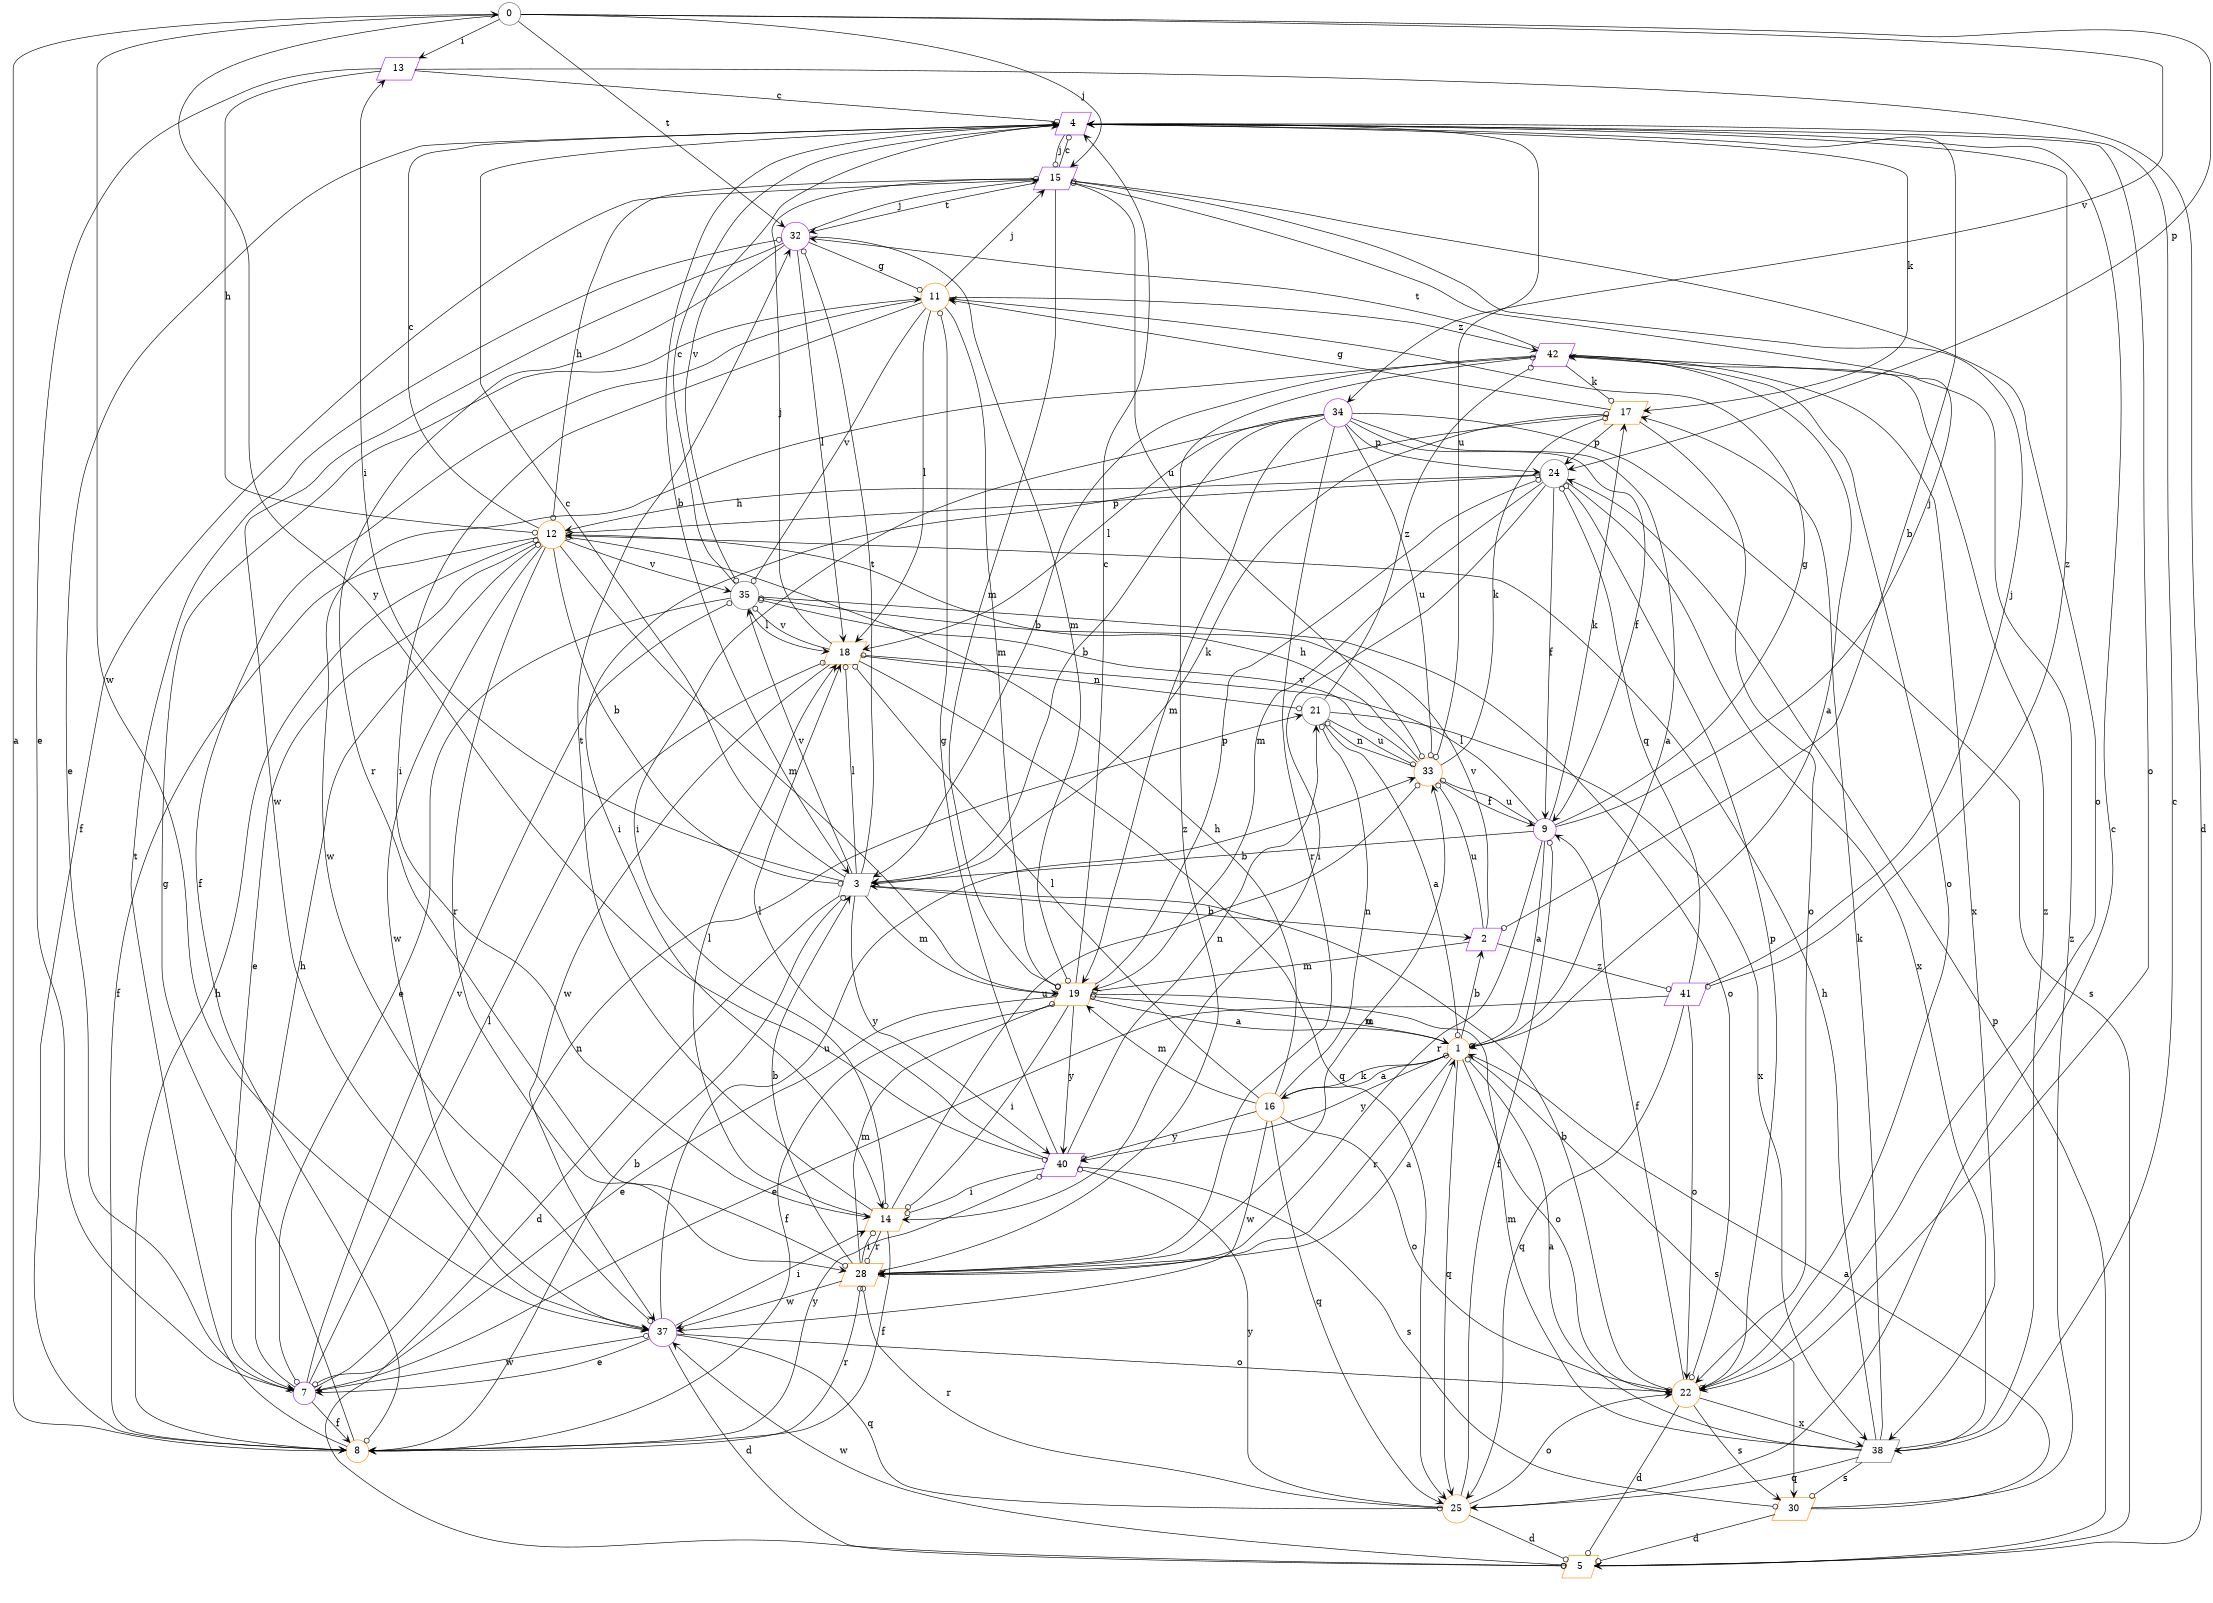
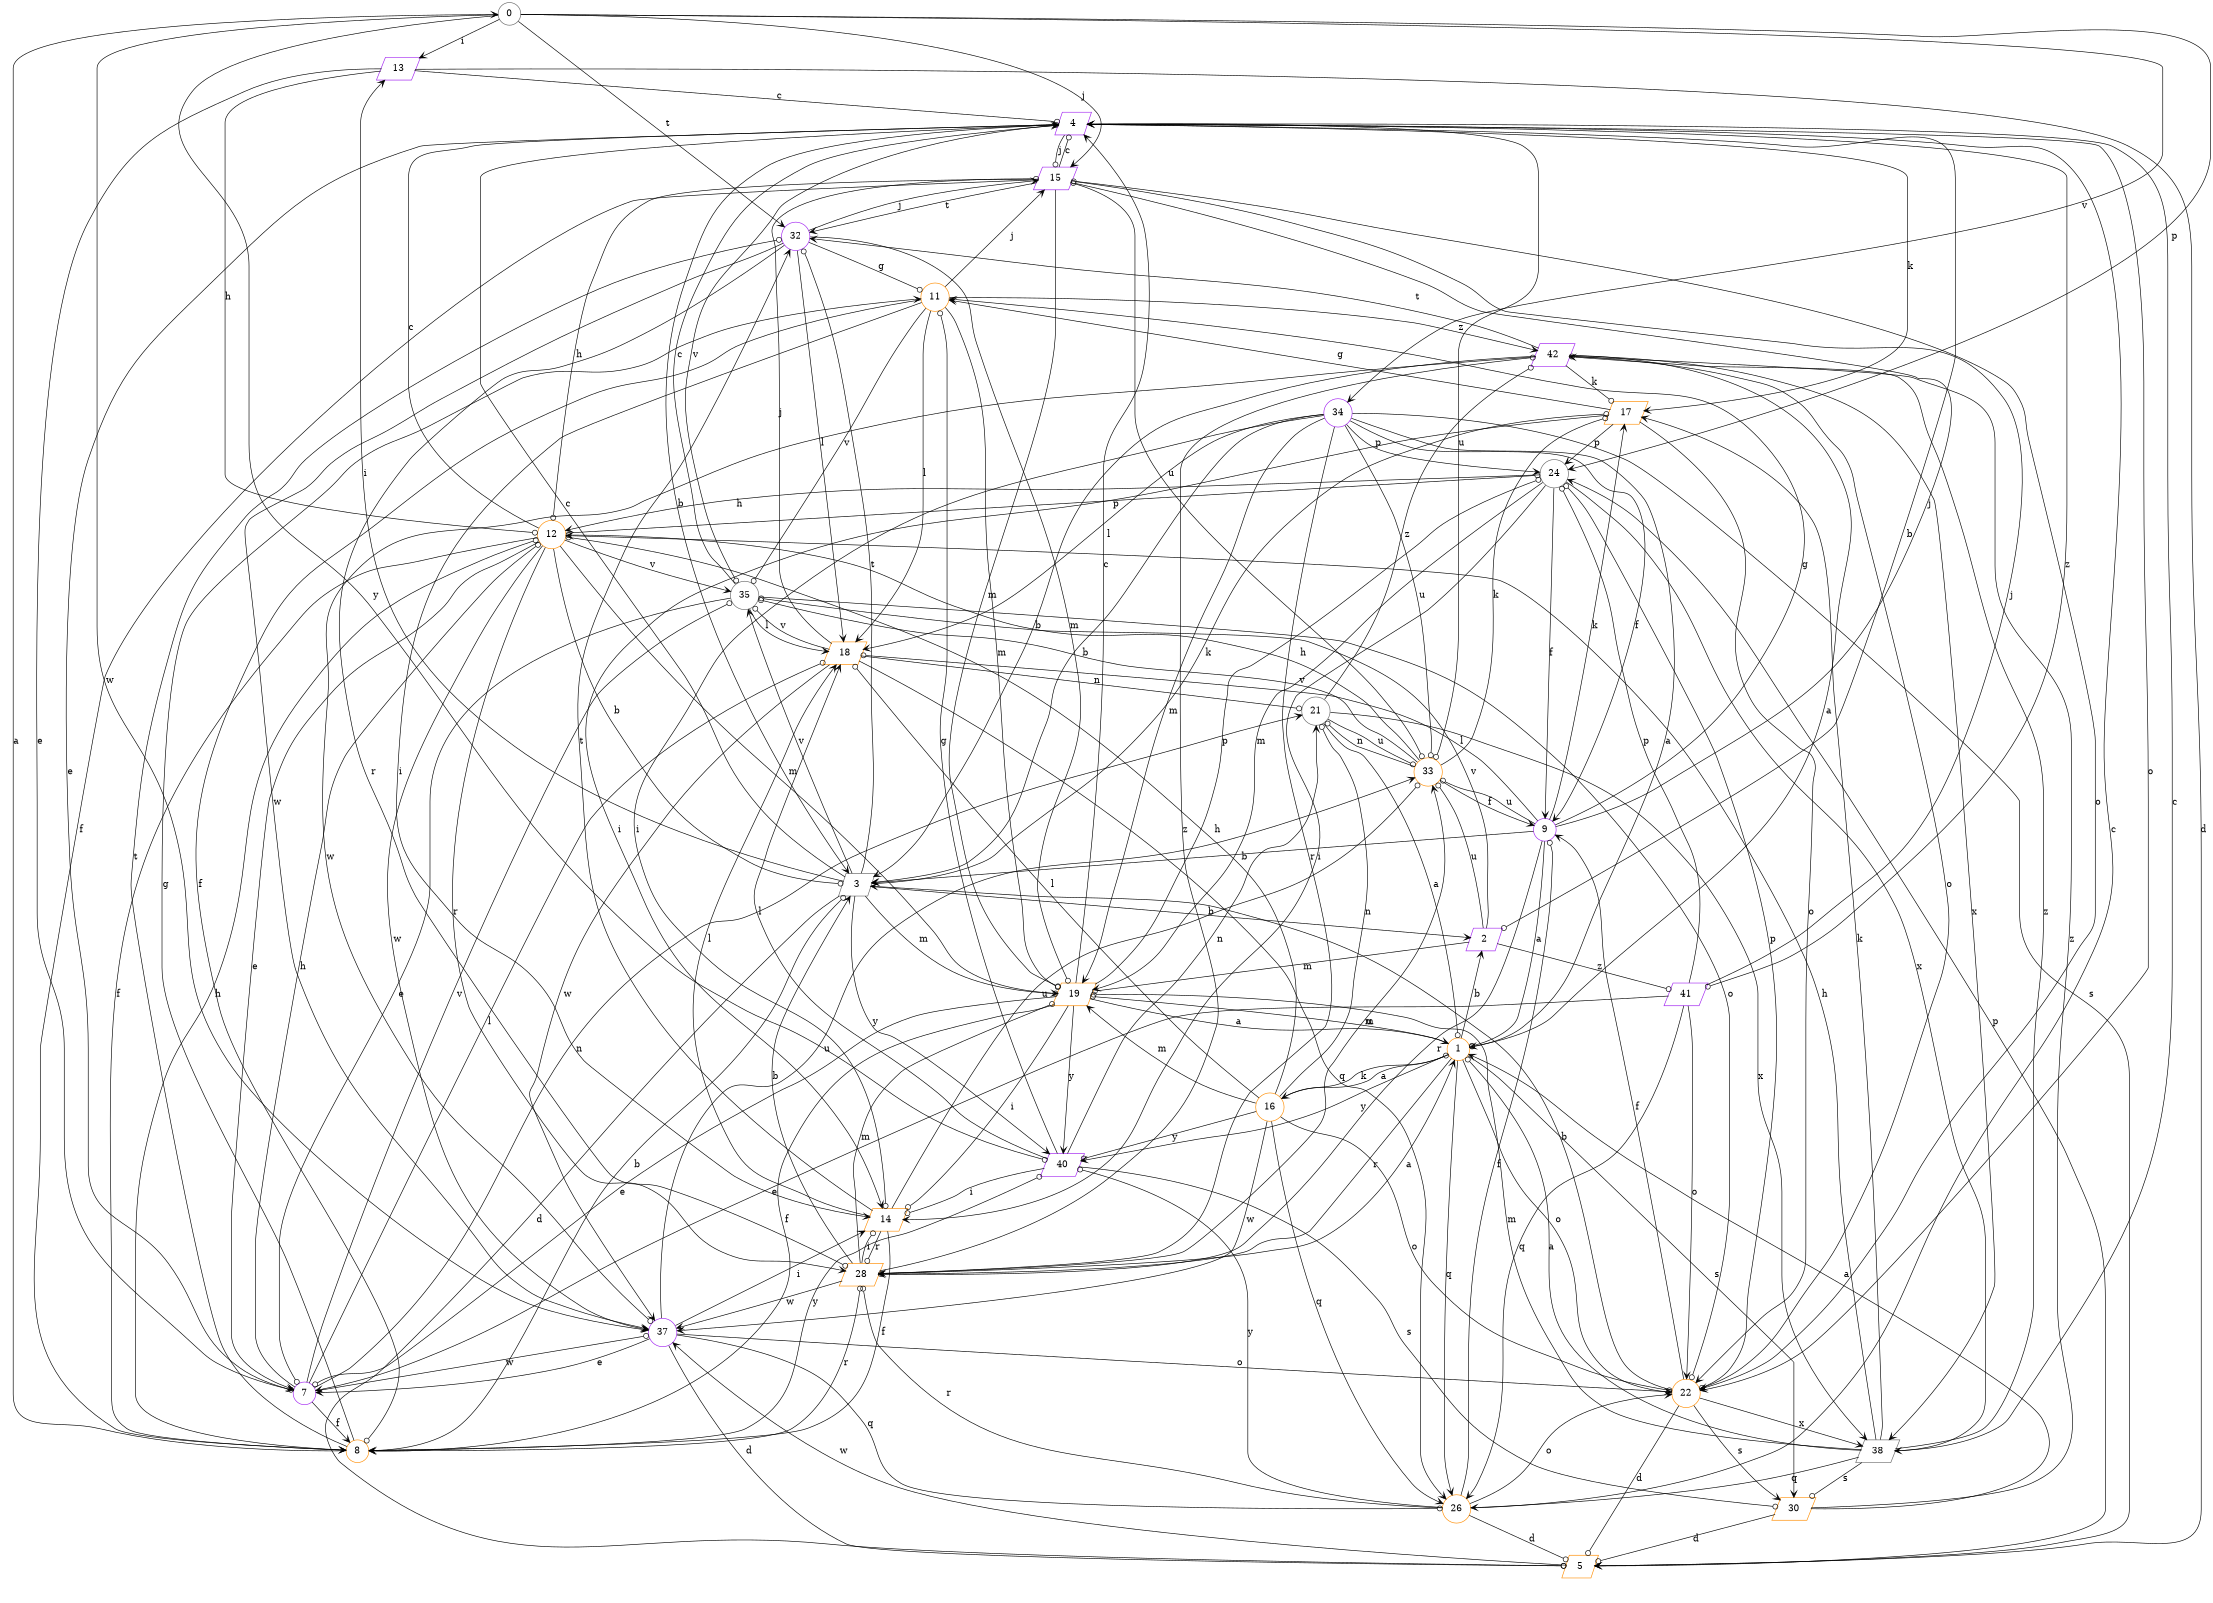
edge "41" -> "24": label "q" -> "p"
edge "3" -> "18": removed, label "l"
node "25": label "25" -> "26"
